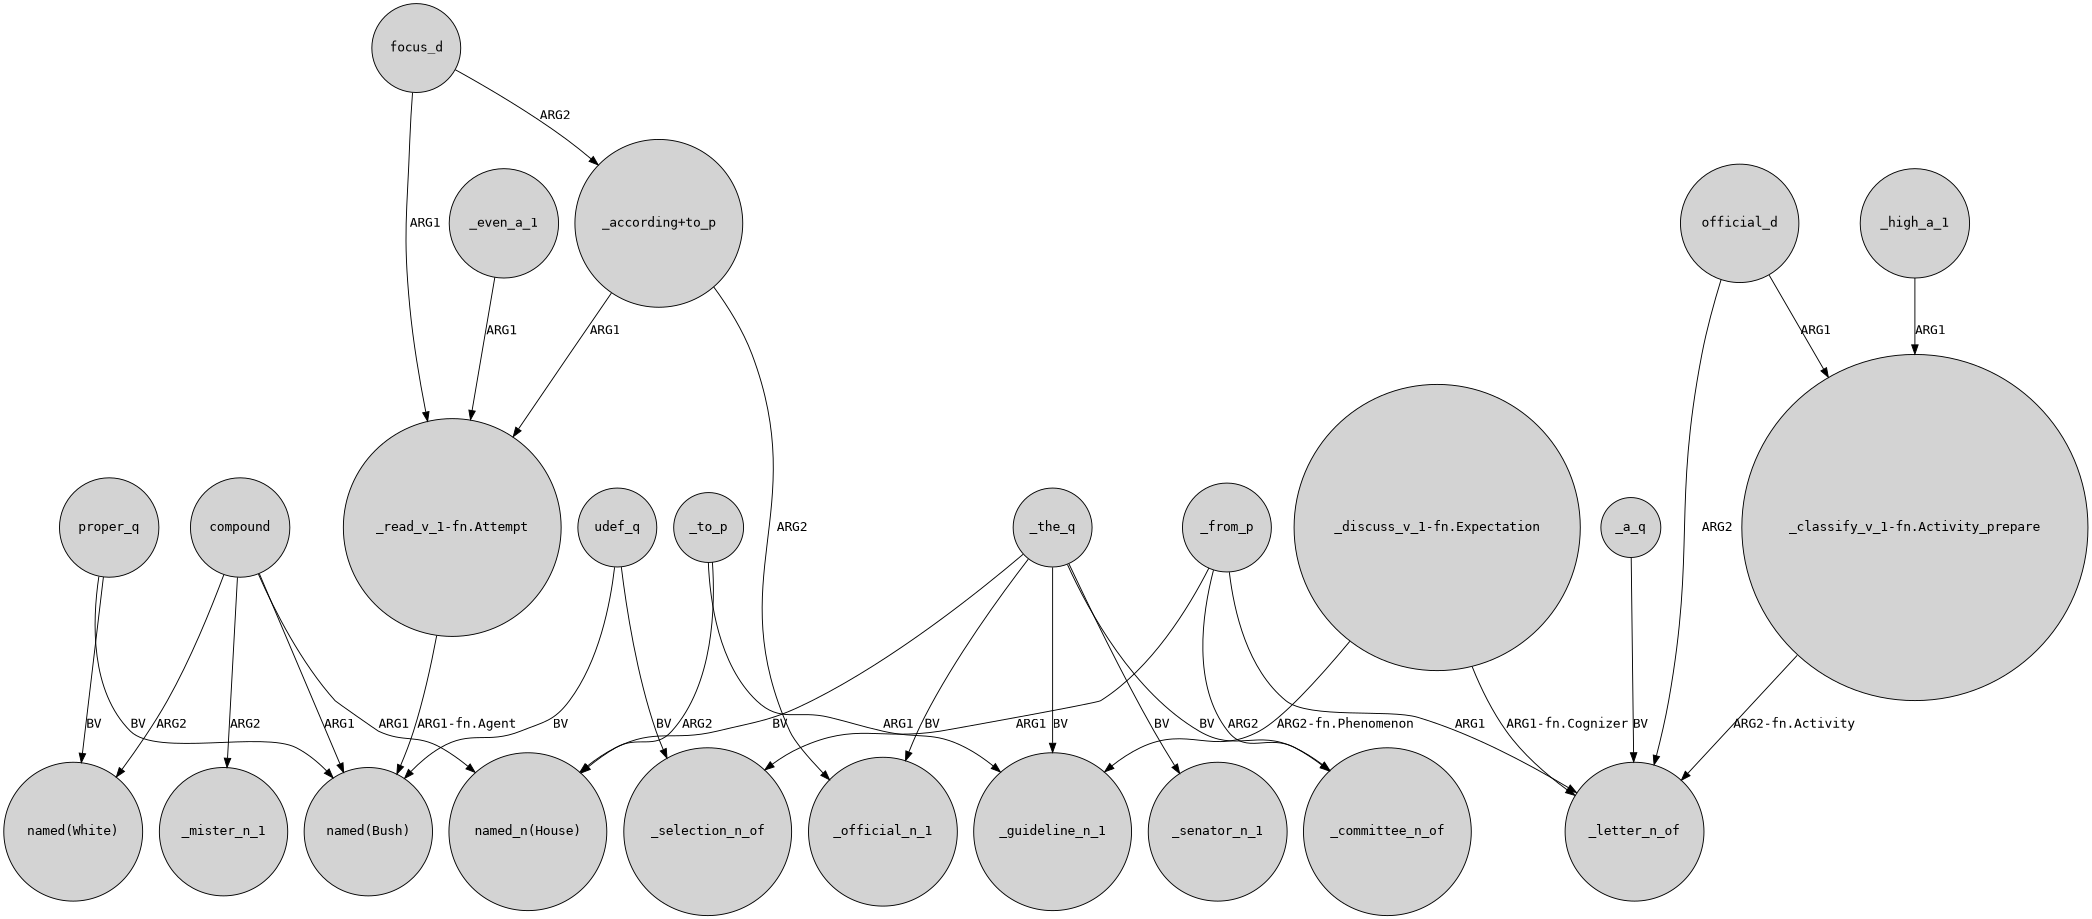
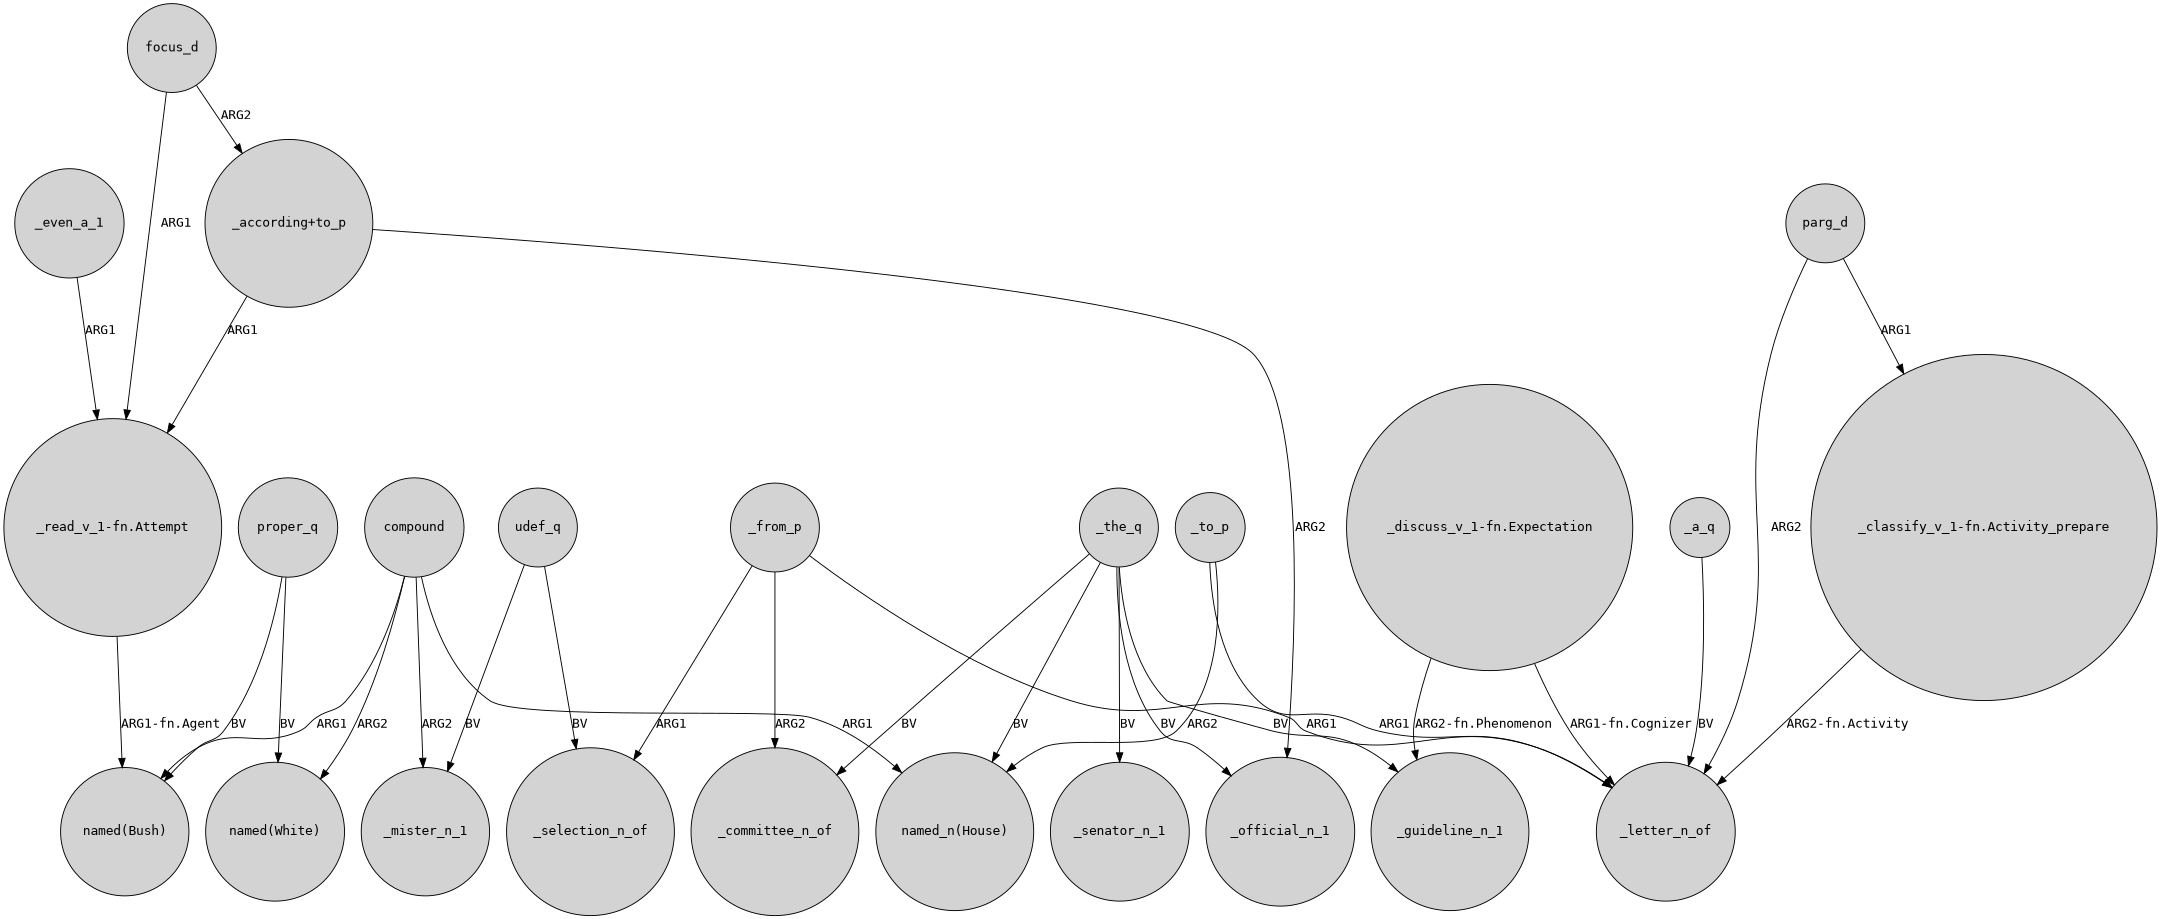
node "official_d": label "official_d" -> "parg_d"
node "_high_a_1": removed
edge "udef_q" -> "named(Bush)": now "udef_q" -> "_mister_n_1"
edge "_to_p" -> "_guideline_n_1": now "_to_p" -> "_letter_n_of"
